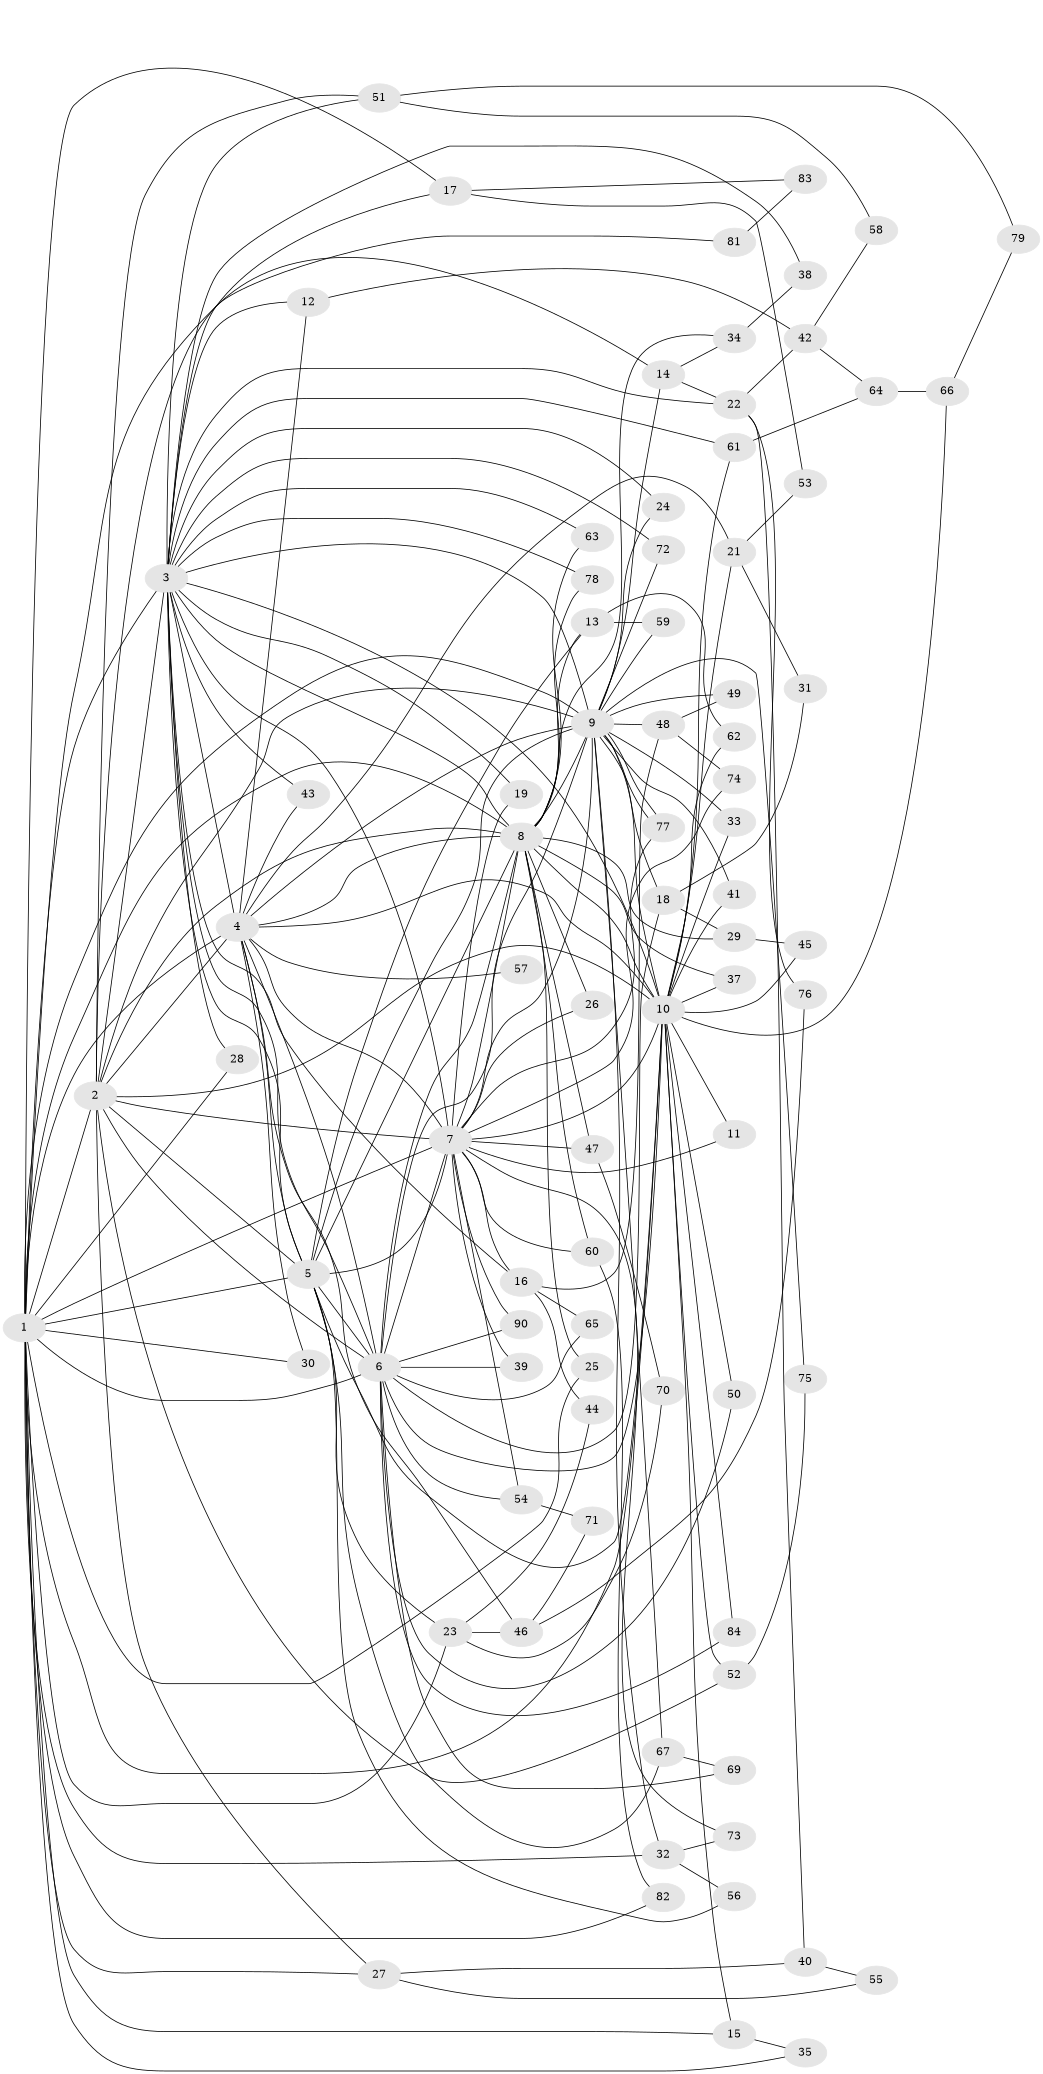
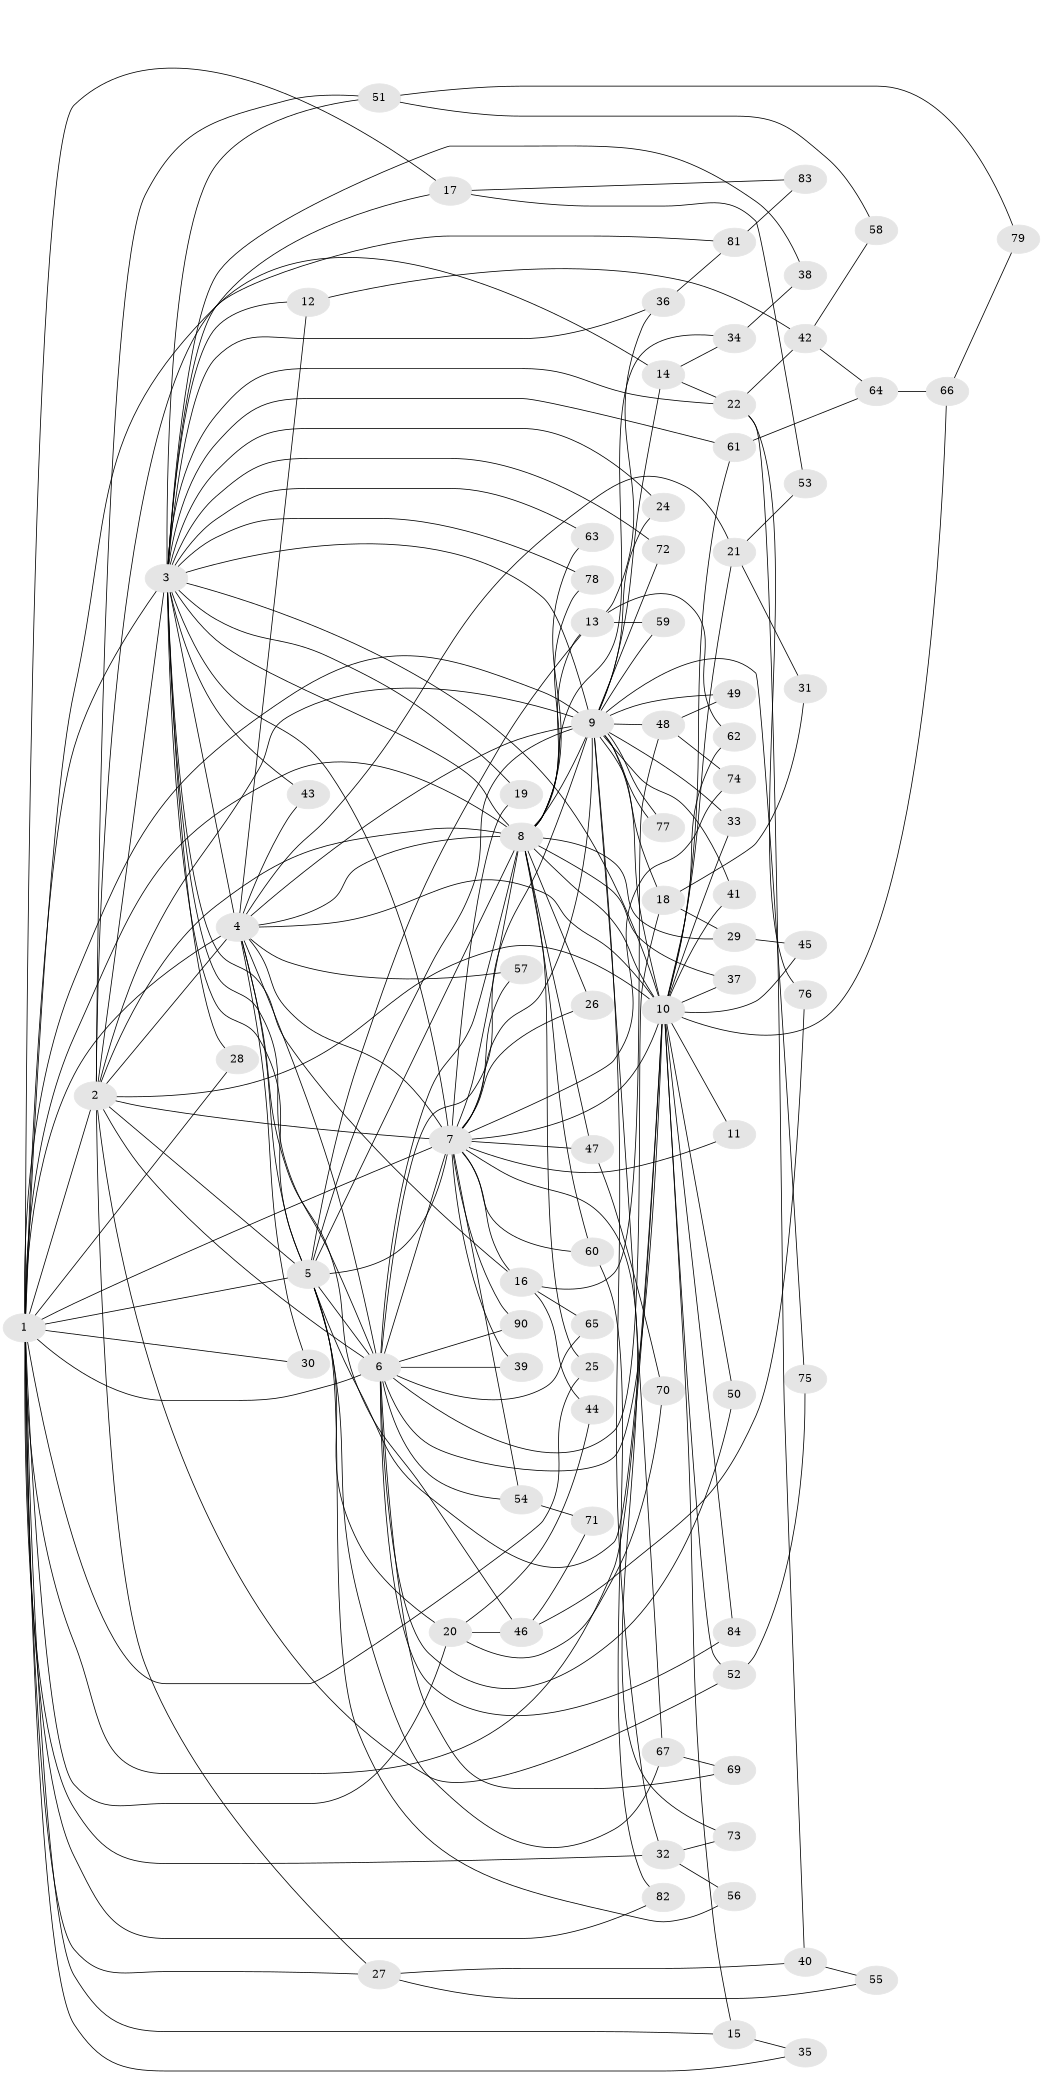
node "36": added
edge "77" -- "7": now "57" -- "7"
node "23": label "23" -> "20"
